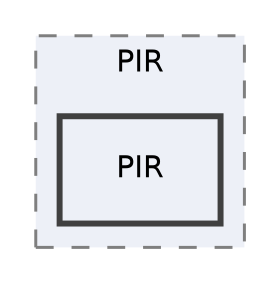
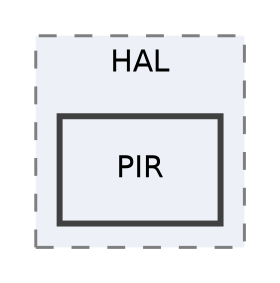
cluster "PIR": label "PIR" -> "HAL"
